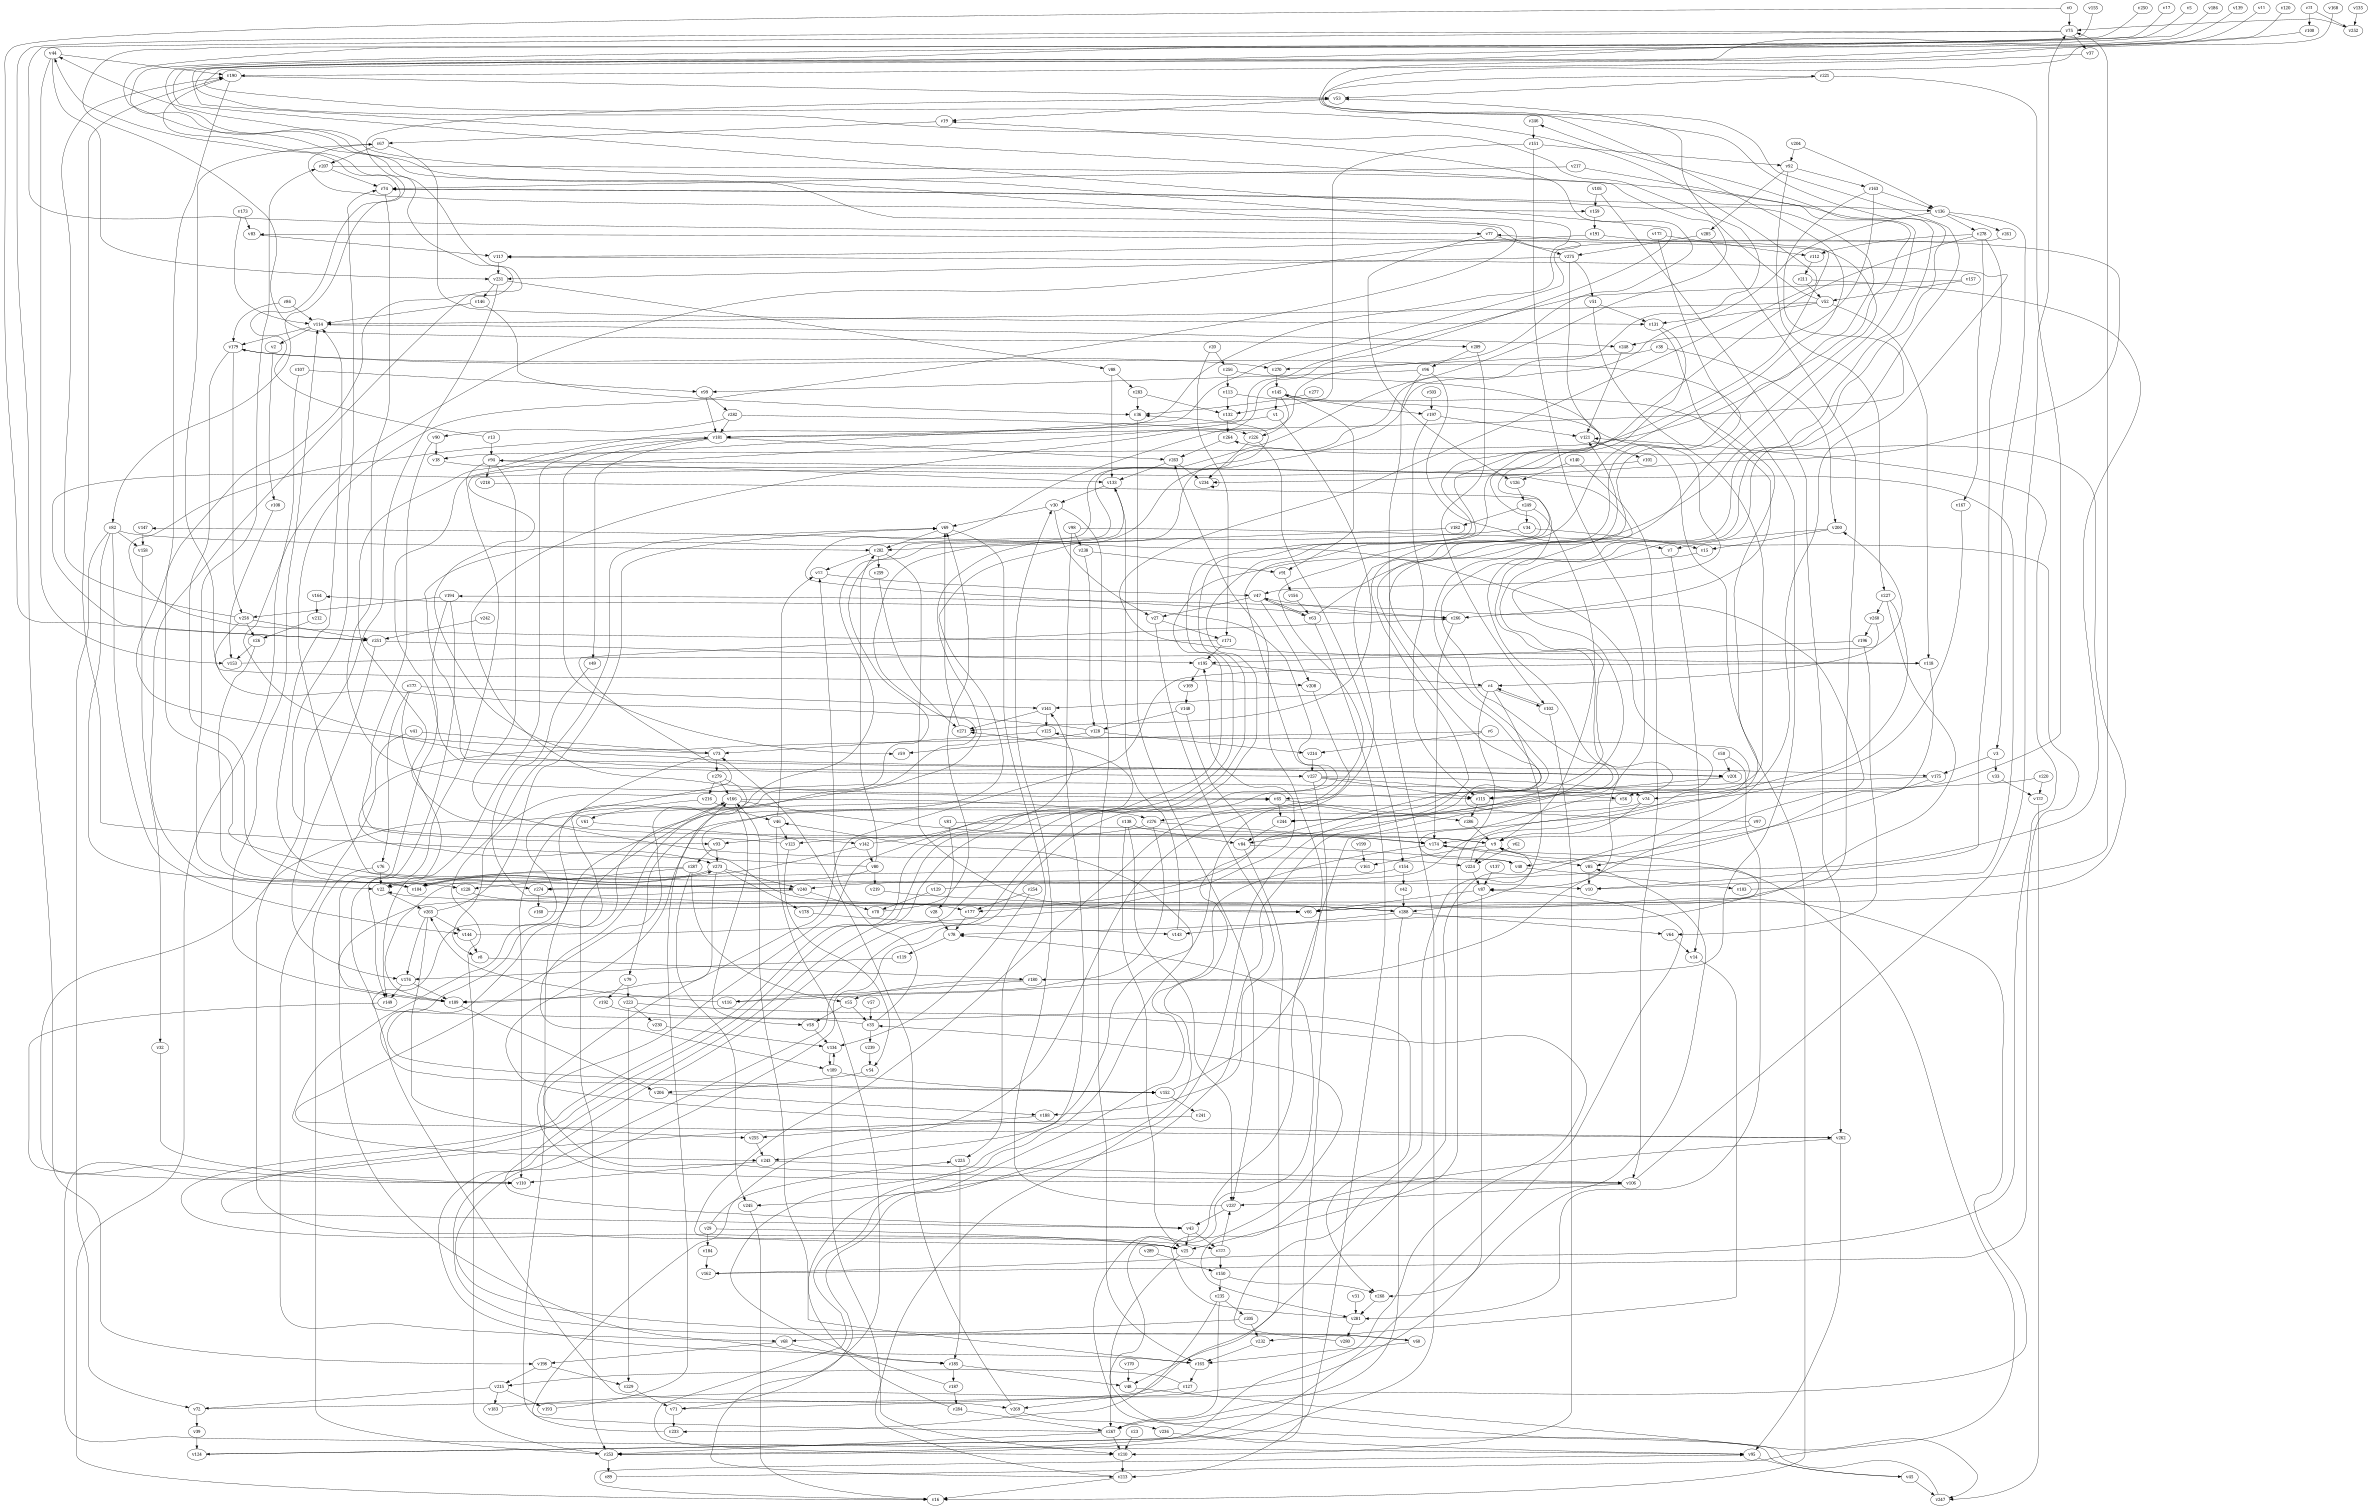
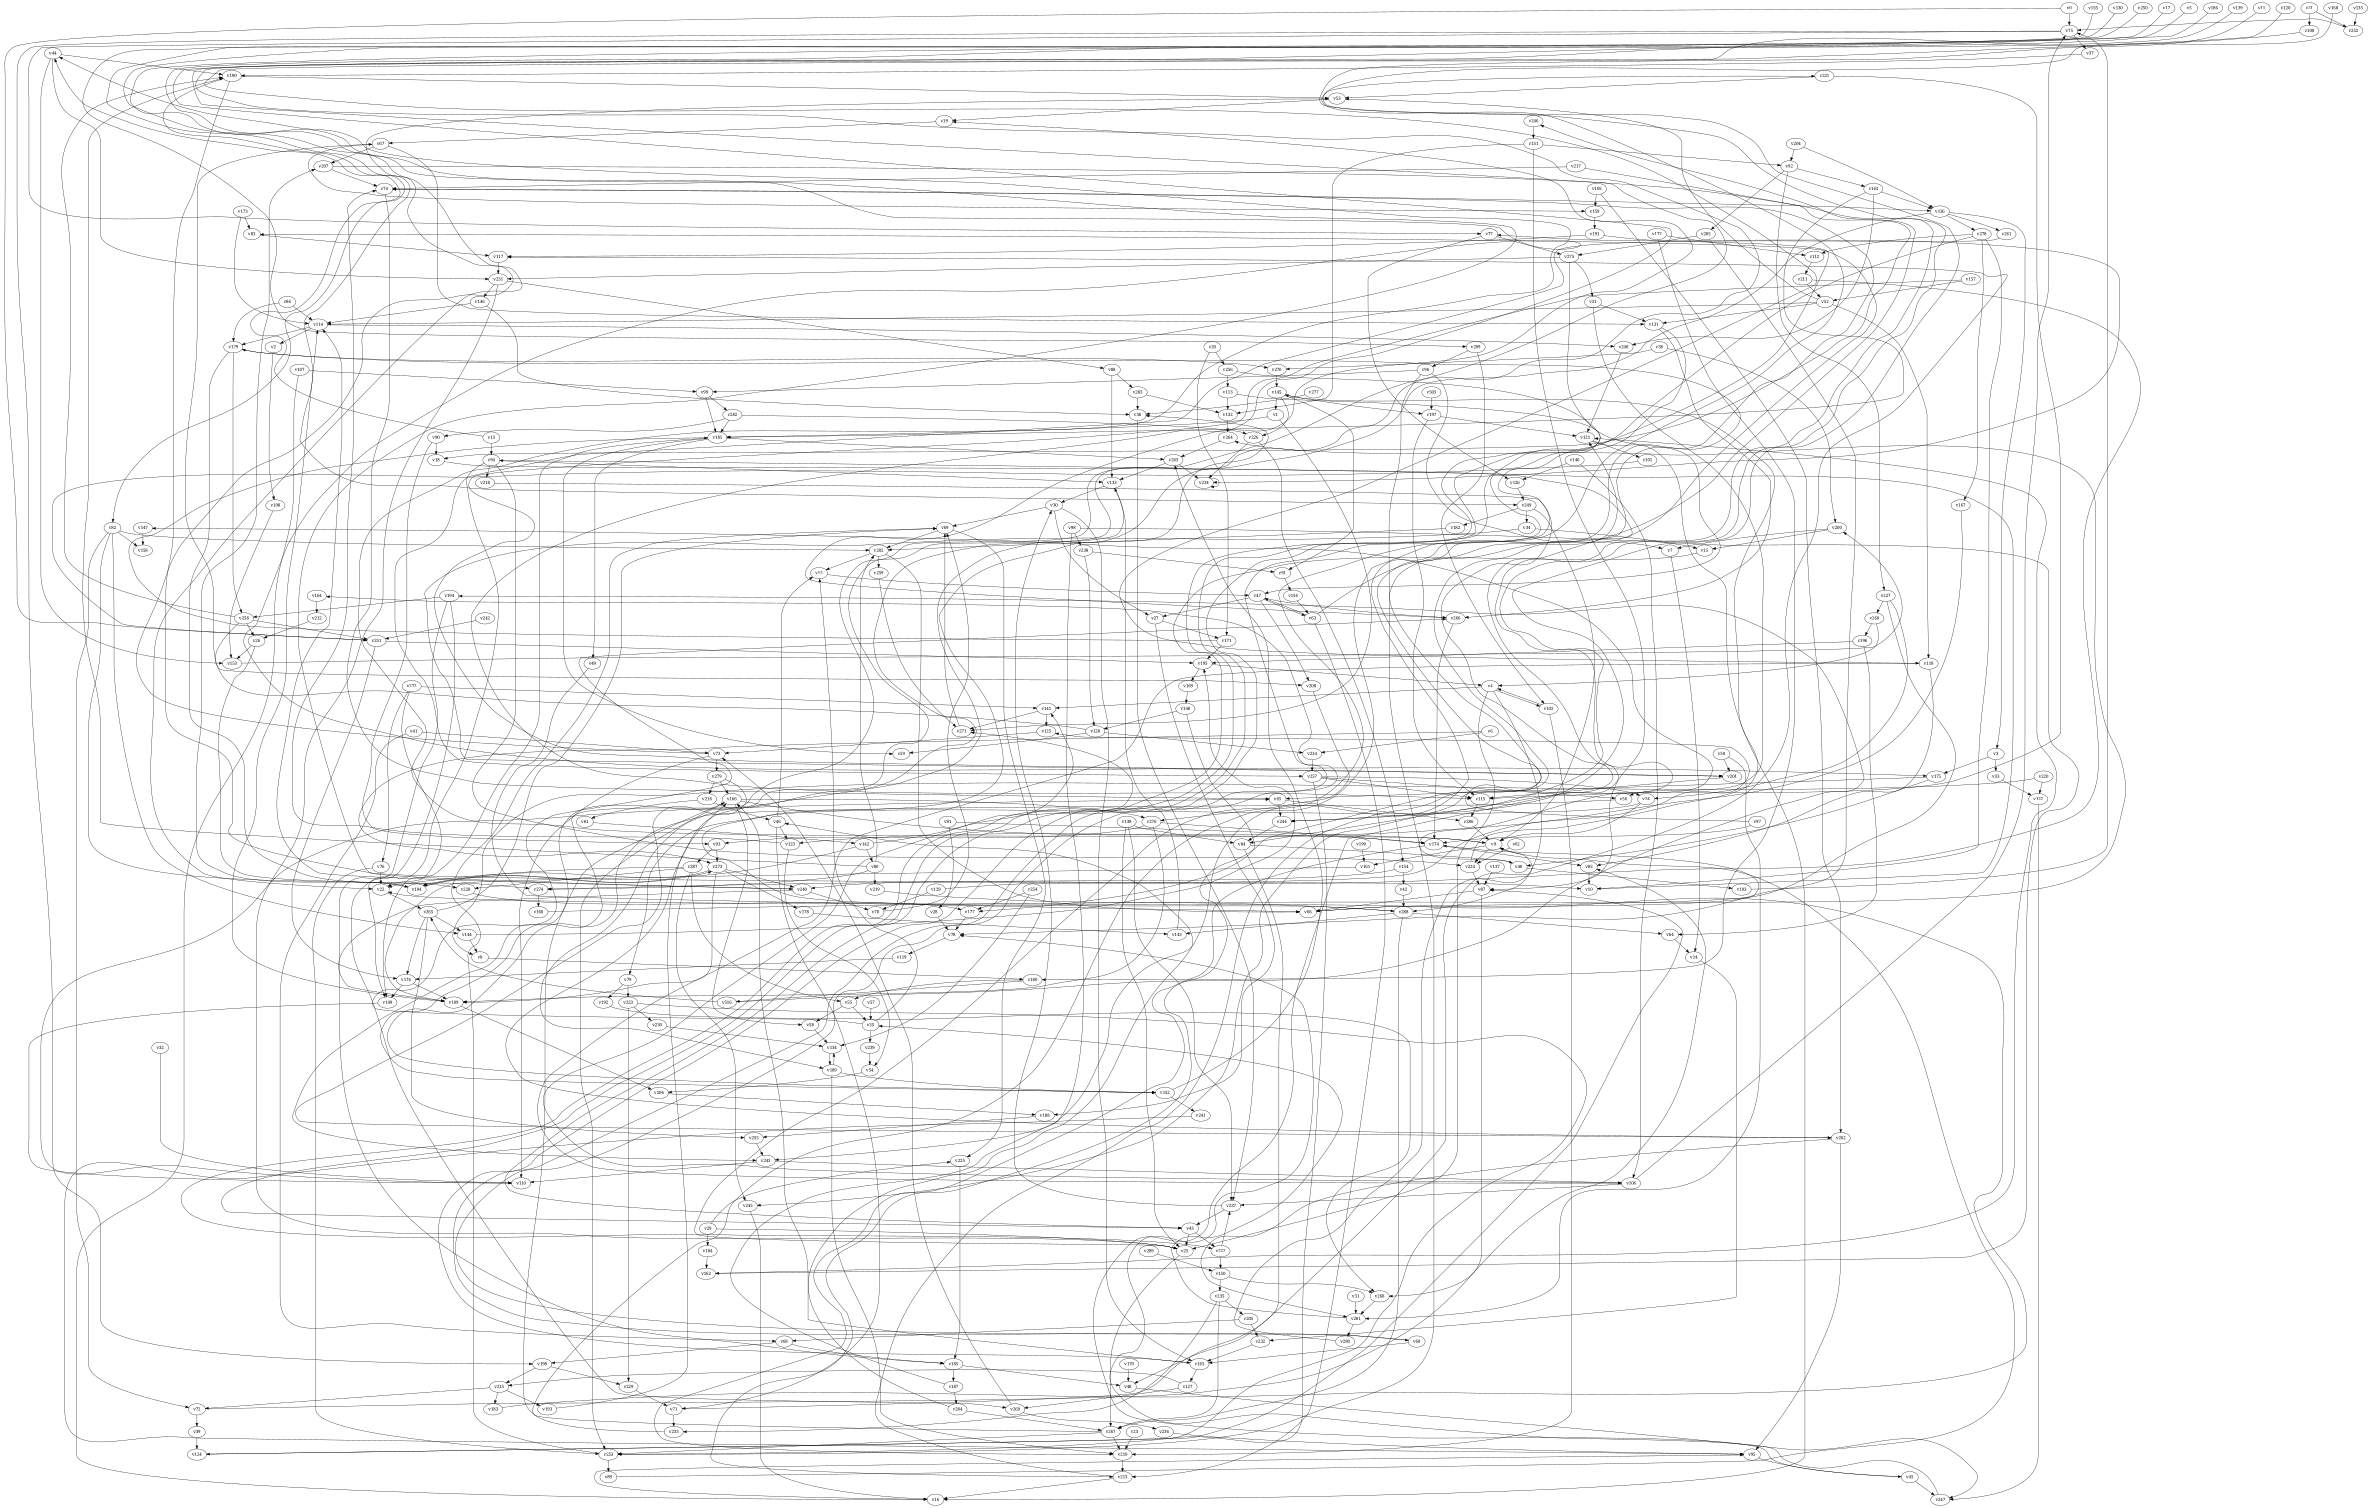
node "v130": added
edge "v158" -> "v32": removed
node "v116": label "v116" -> "v516"
